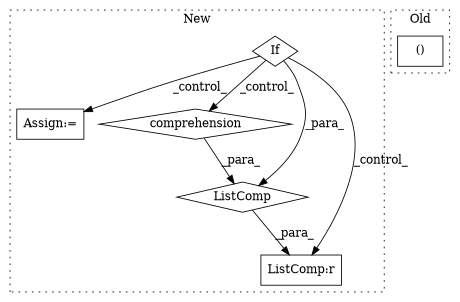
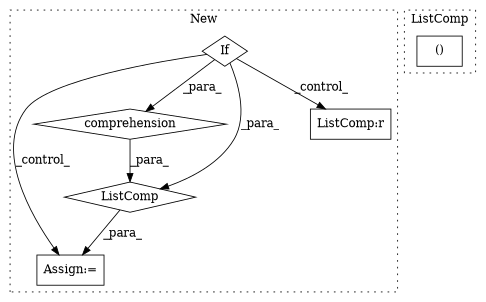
cluster "Old": label "Old" -> "ListComp"
edge "If" -> "comprehension": label "_control_" -> "_para_"
edge "ListComp" -> "ListComp:r": now "ListComp" -> "Assign:="
